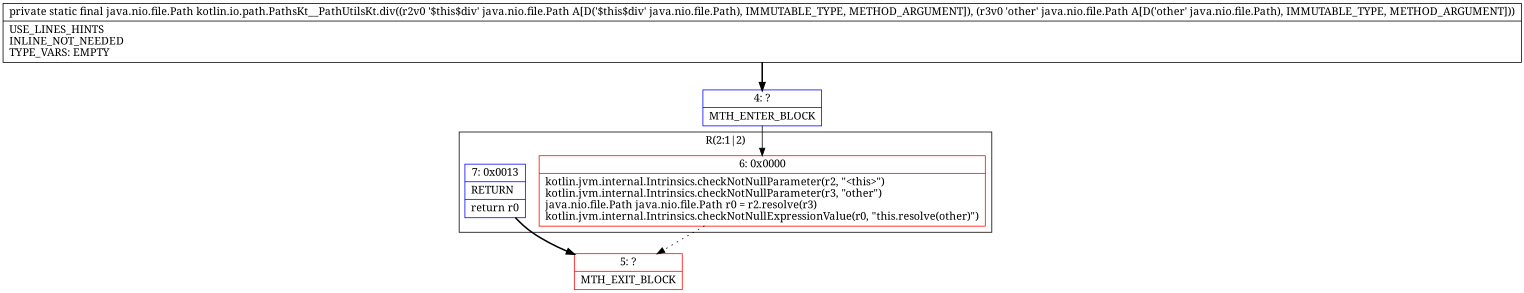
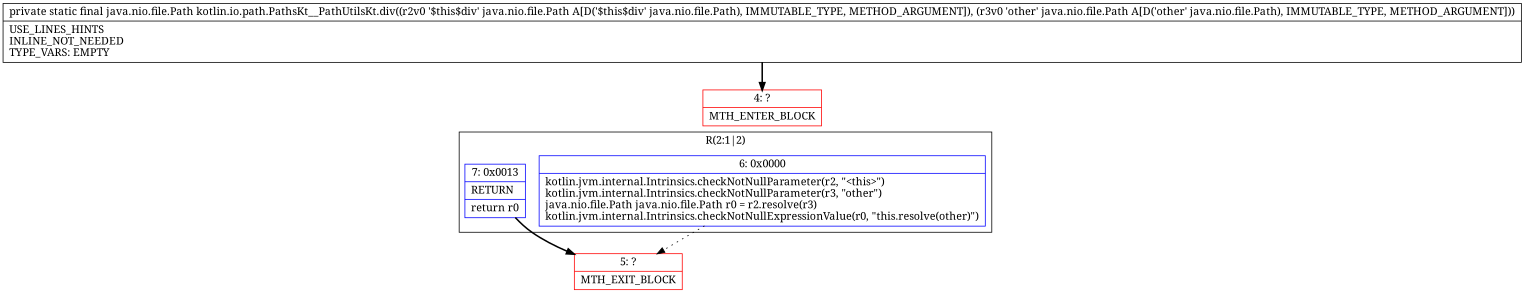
node "4: ?": color blue -> red
edge "4: ?" -> "6: 0x0000": removed
node "6: 0x0000": color red -> blue
